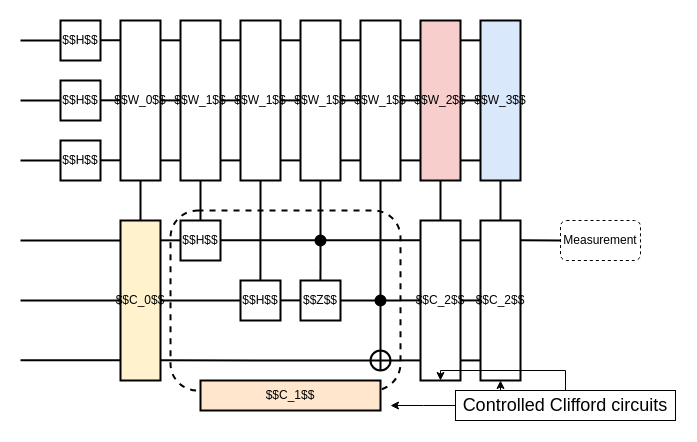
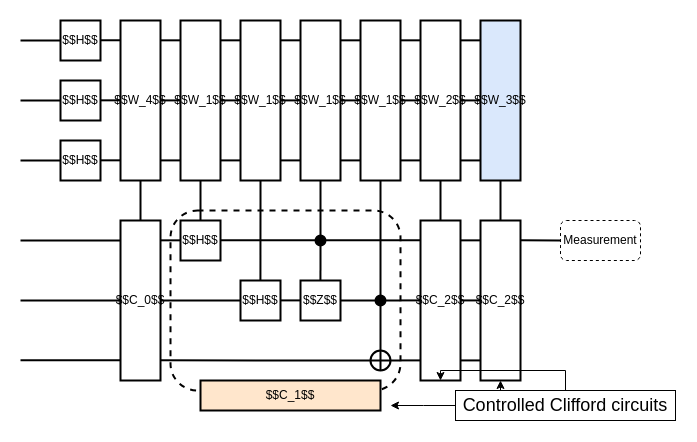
node "$$W_0$$": label "$$W_0$$" -> "$$W_4$$"
node "$$W_2$$": fillcolor #f8cecc -> #ffffff
node "$$C_0$$": fillcolor #fff2cc -> #ffffff
